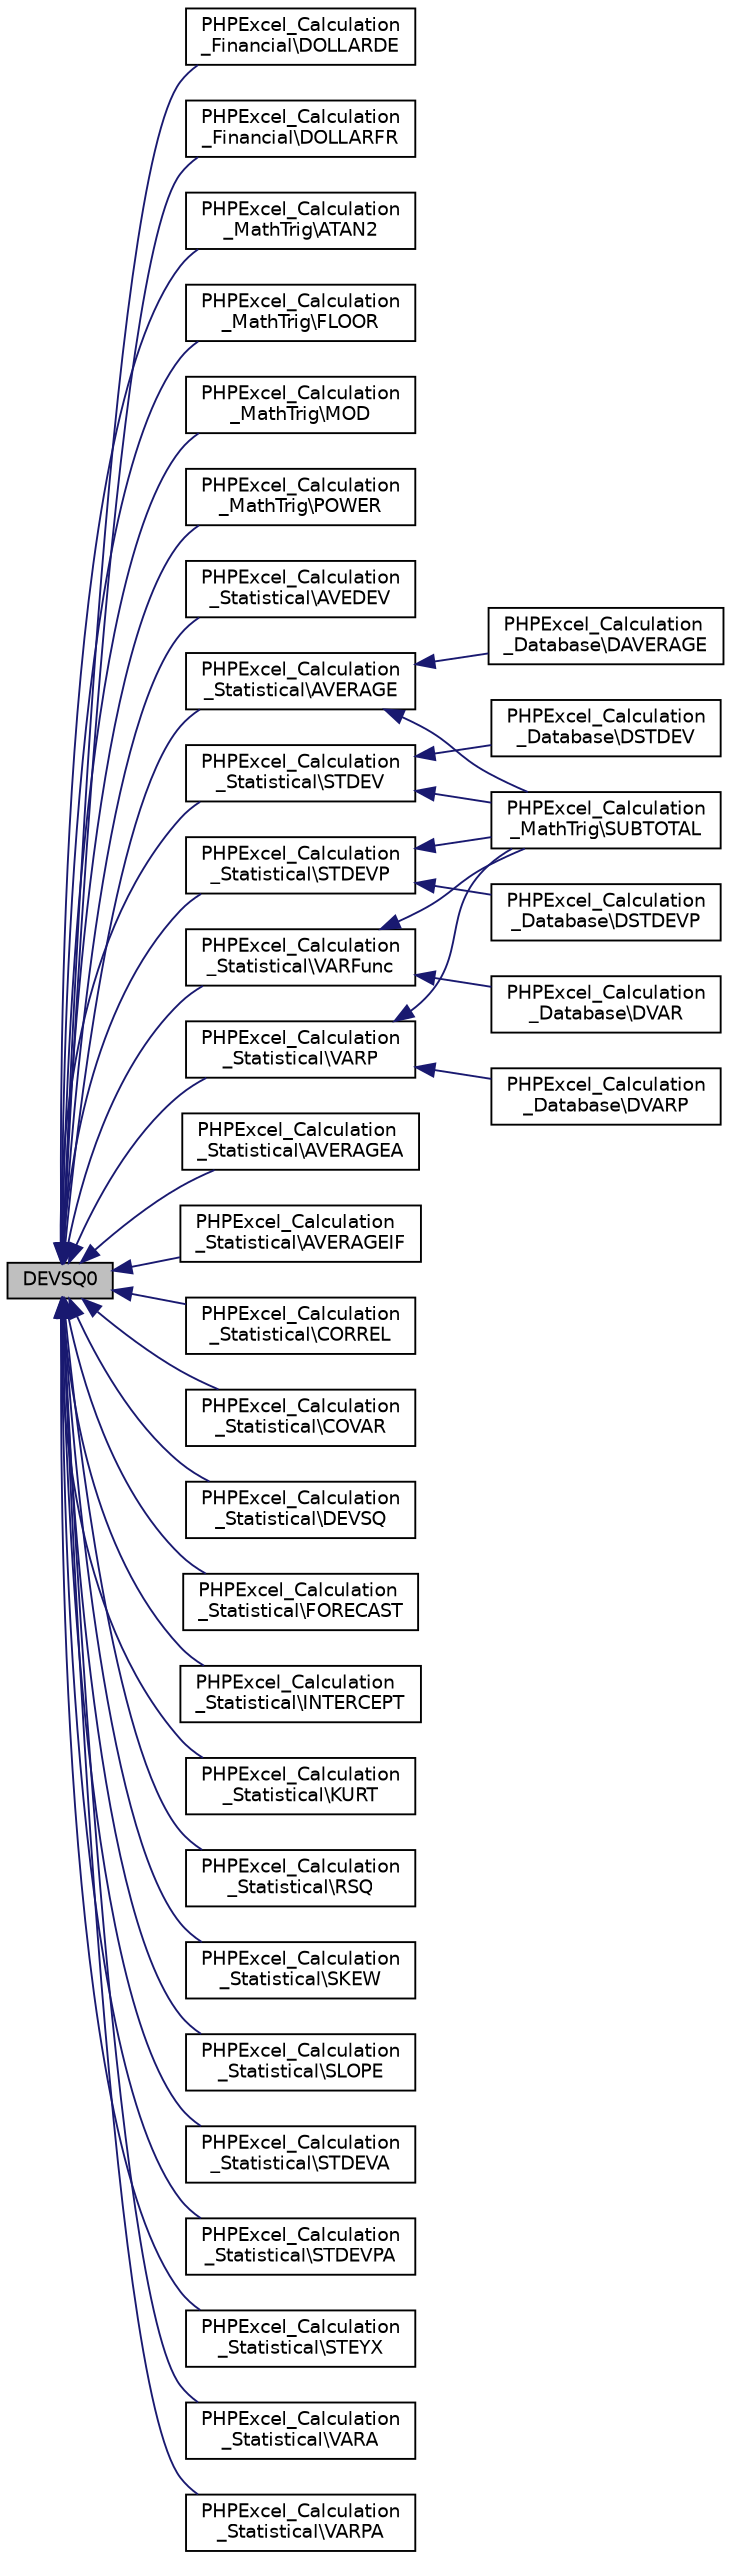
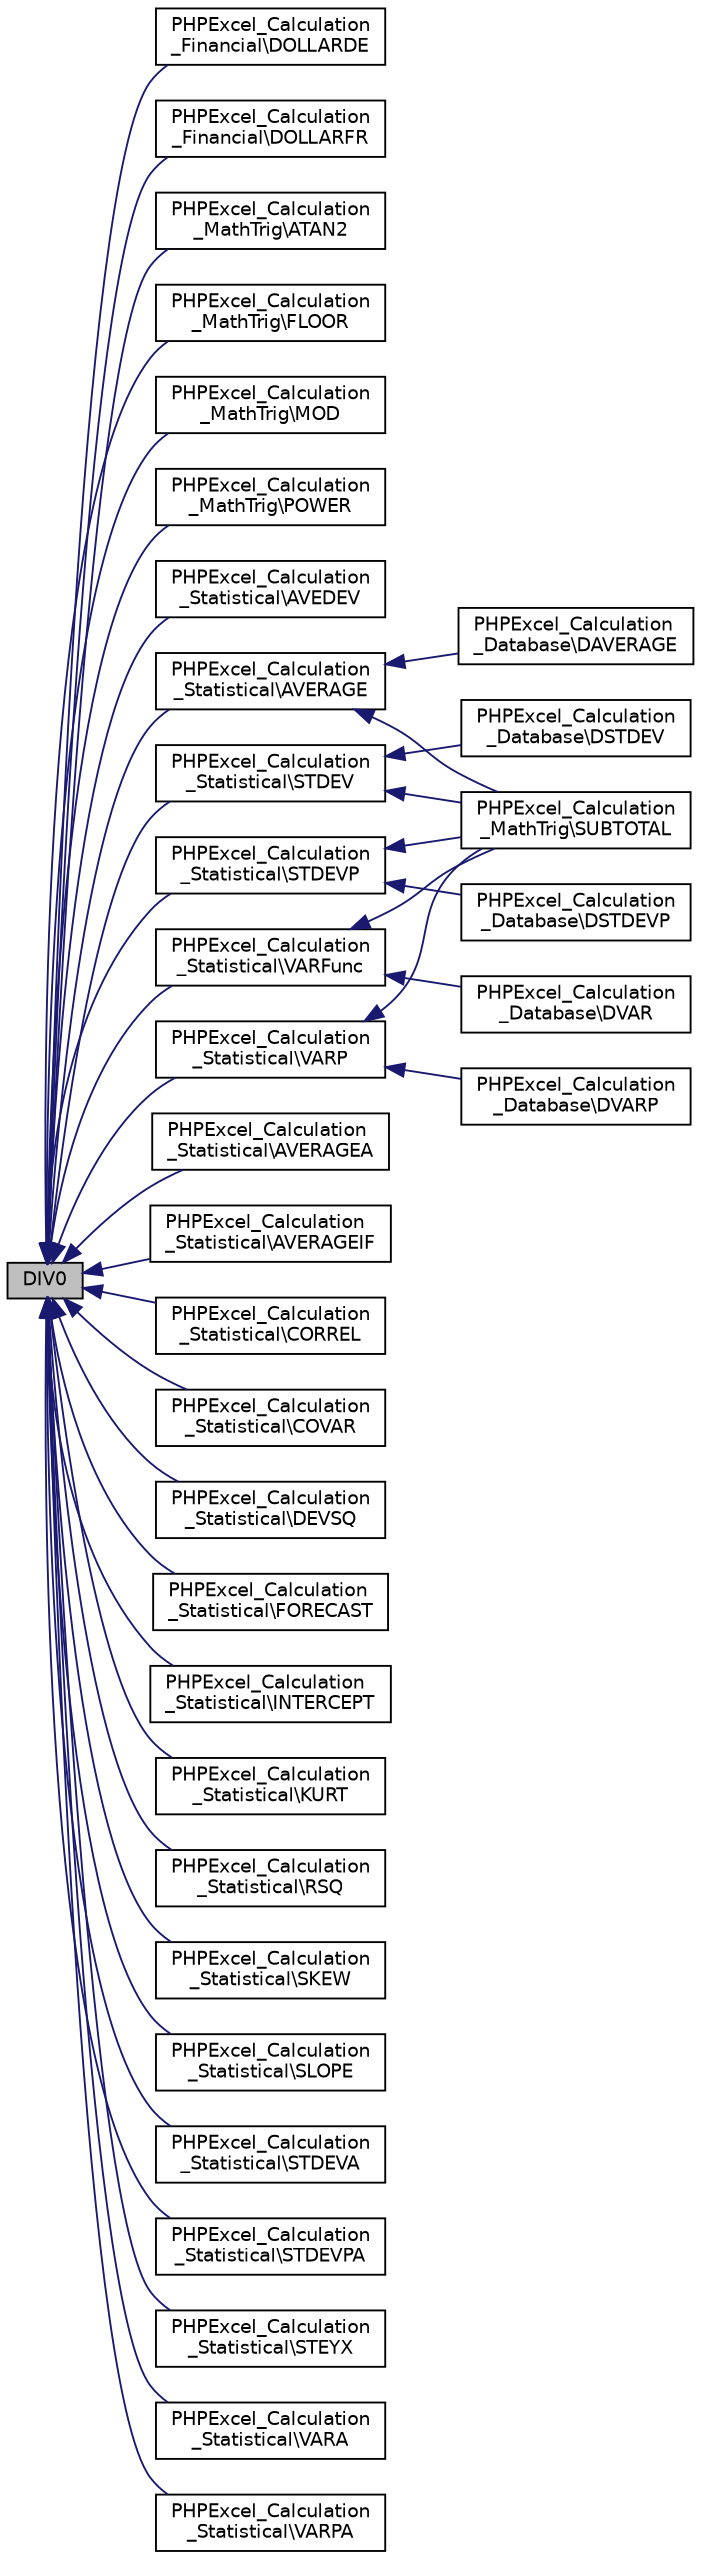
node "DEVSQ0": label "DEVSQ0" -> "DIV0"
